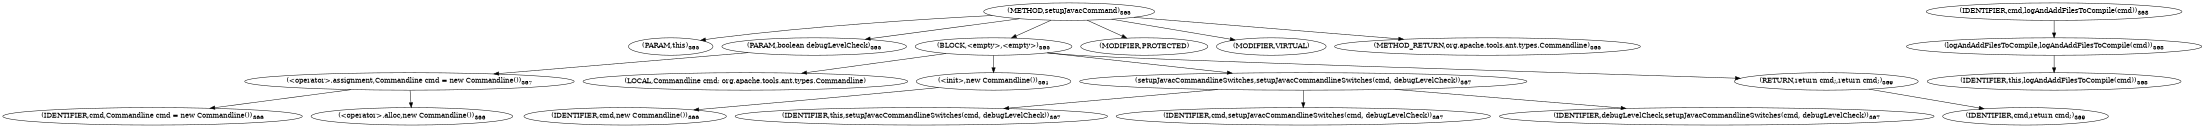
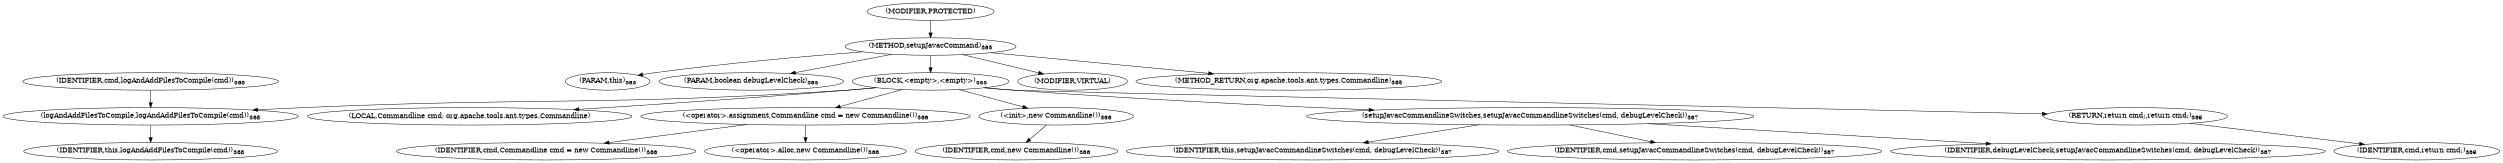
edge "(METHOD,setupJavacCommand)" -> "(MODIFIER,PROTECTED)": reversed
node "(BLOCK,<empty>,<empty>)": text "365" -> "355"
edge "(PARAM,boolean debugLevelCheck)" -> "(<operator>.assignment,Commandline cmd = new Commandline())": now "(BLOCK,<empty>,<empty>)" -> "(<operator>.assignment,Commandline cmd = new Commandline())"
node "(<operator>.assignment,Commandline cmd = new Commandline())": text "367" -> "366"
node "(<init>,new Commandline())": text "361" -> "366"
edge "(BLOCK,<empty>,<empty>)" -> "(logAndAddFilesToCompile,logAndAddFilesToCompile(cmd))": added
